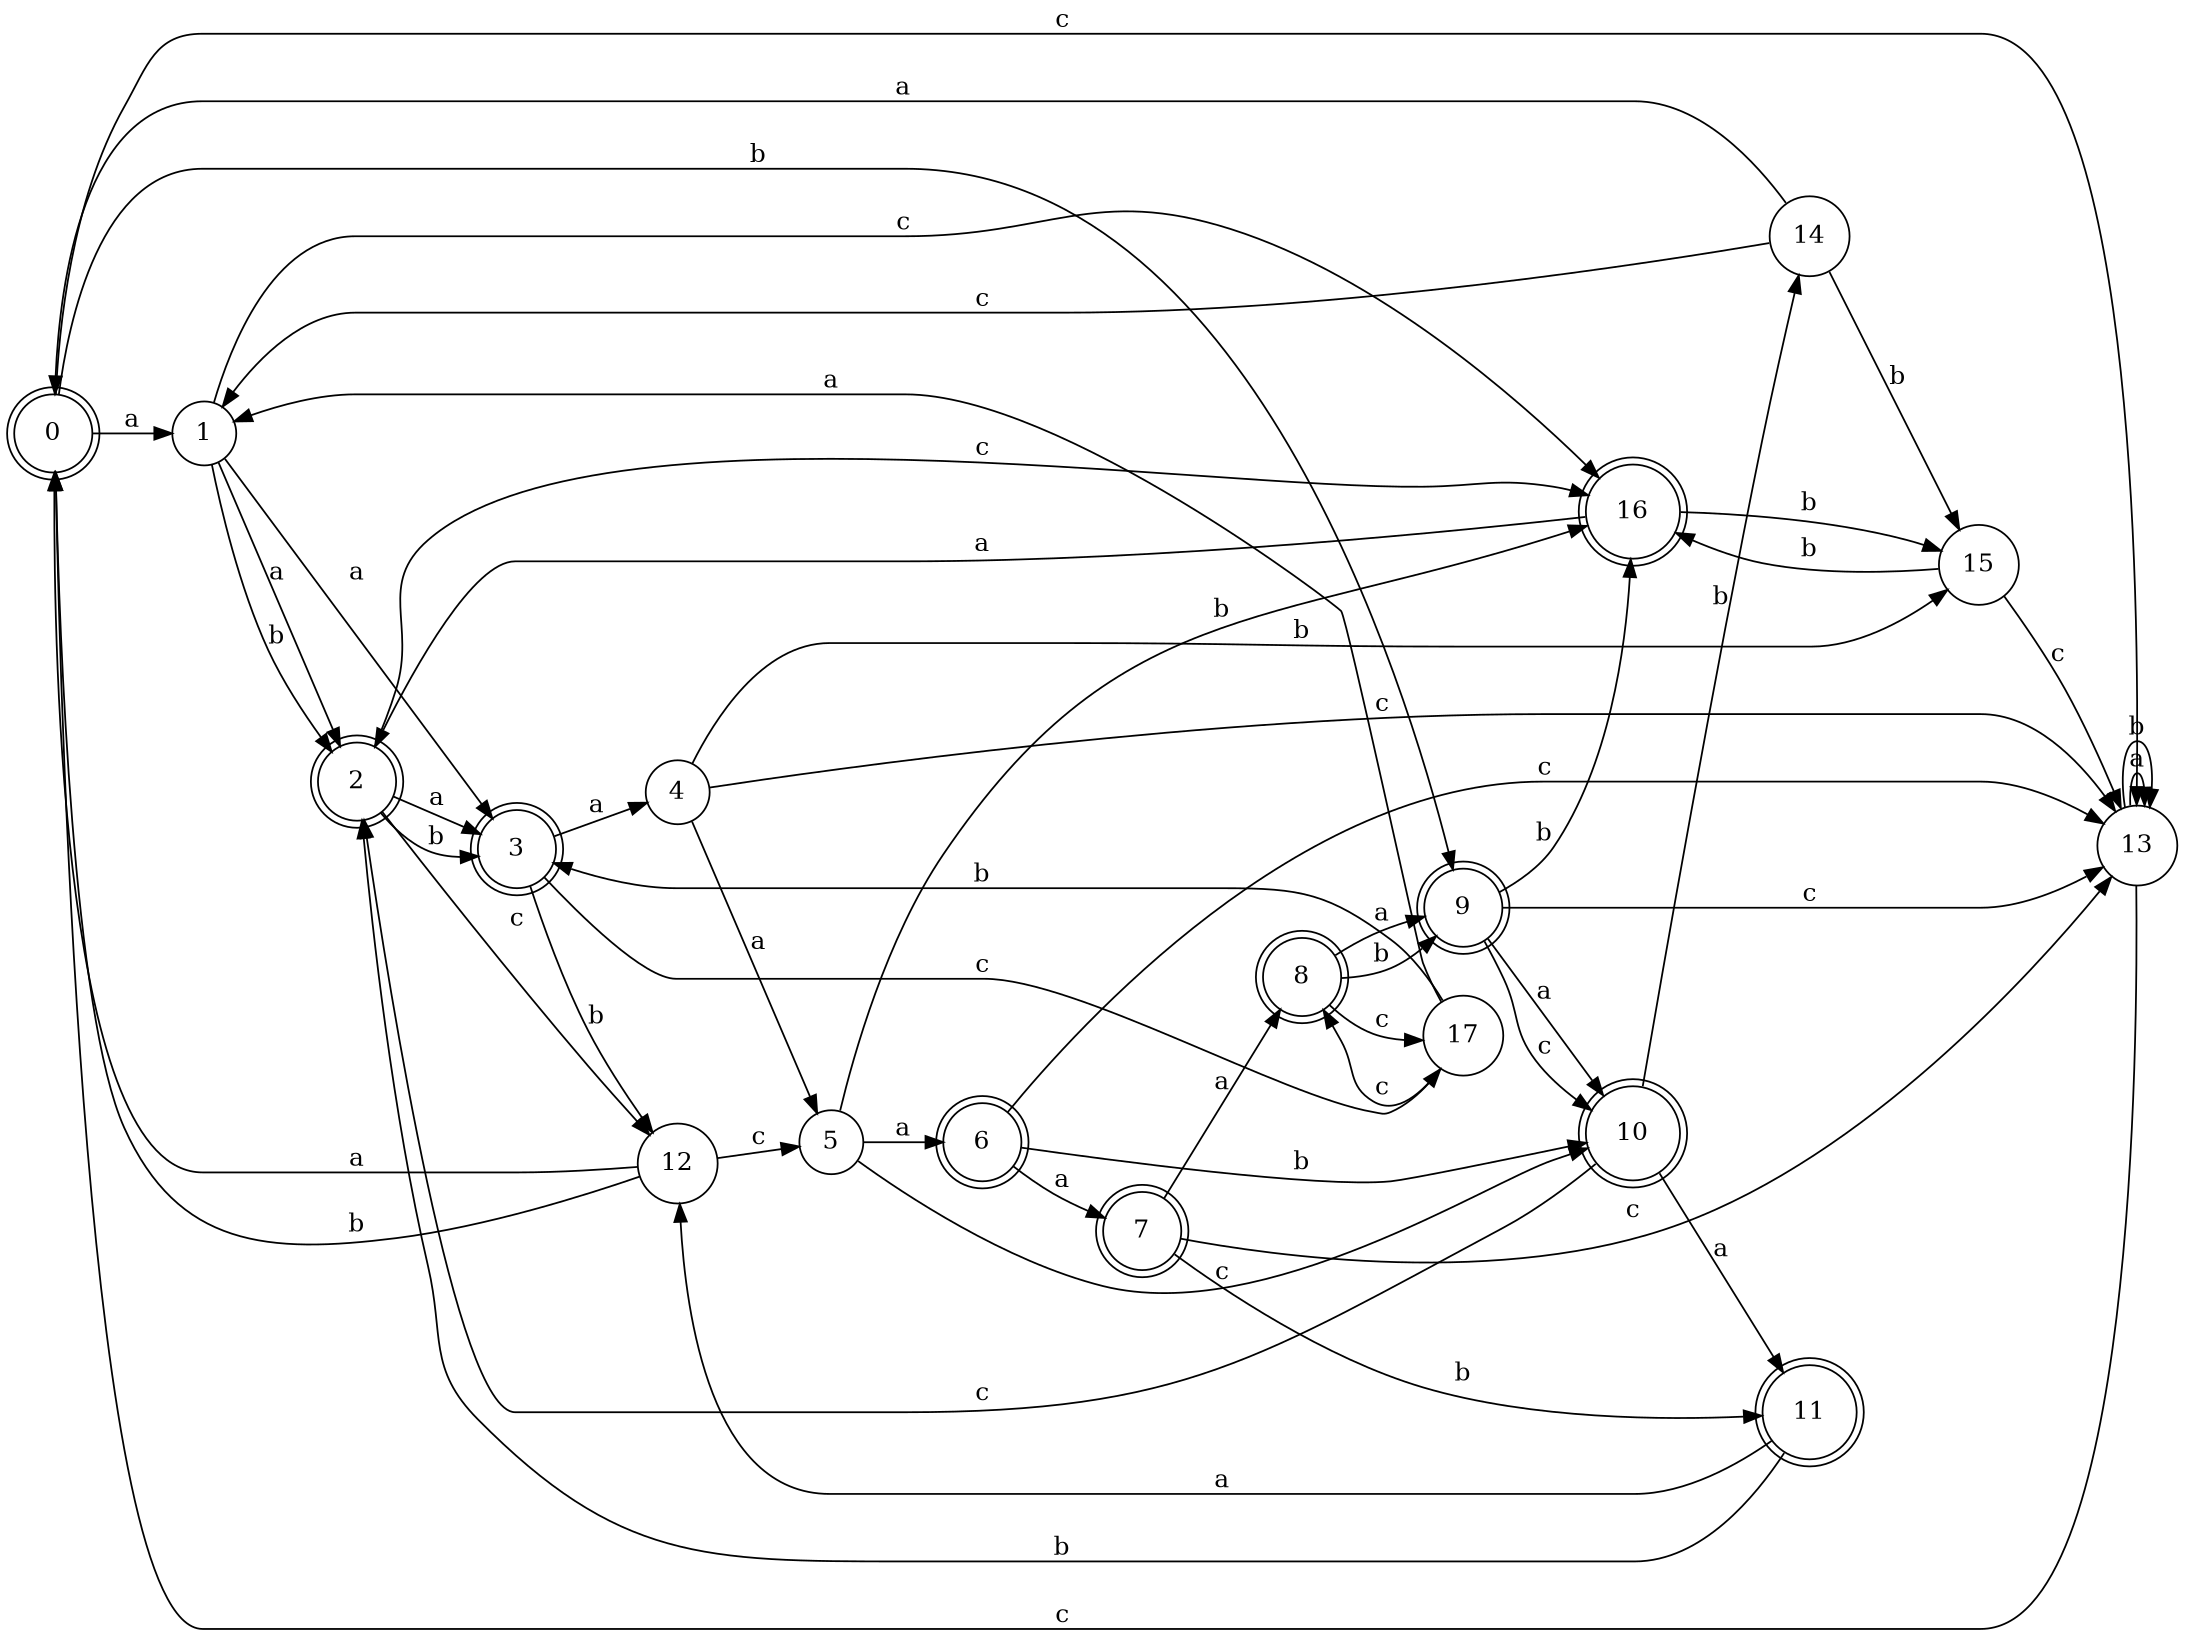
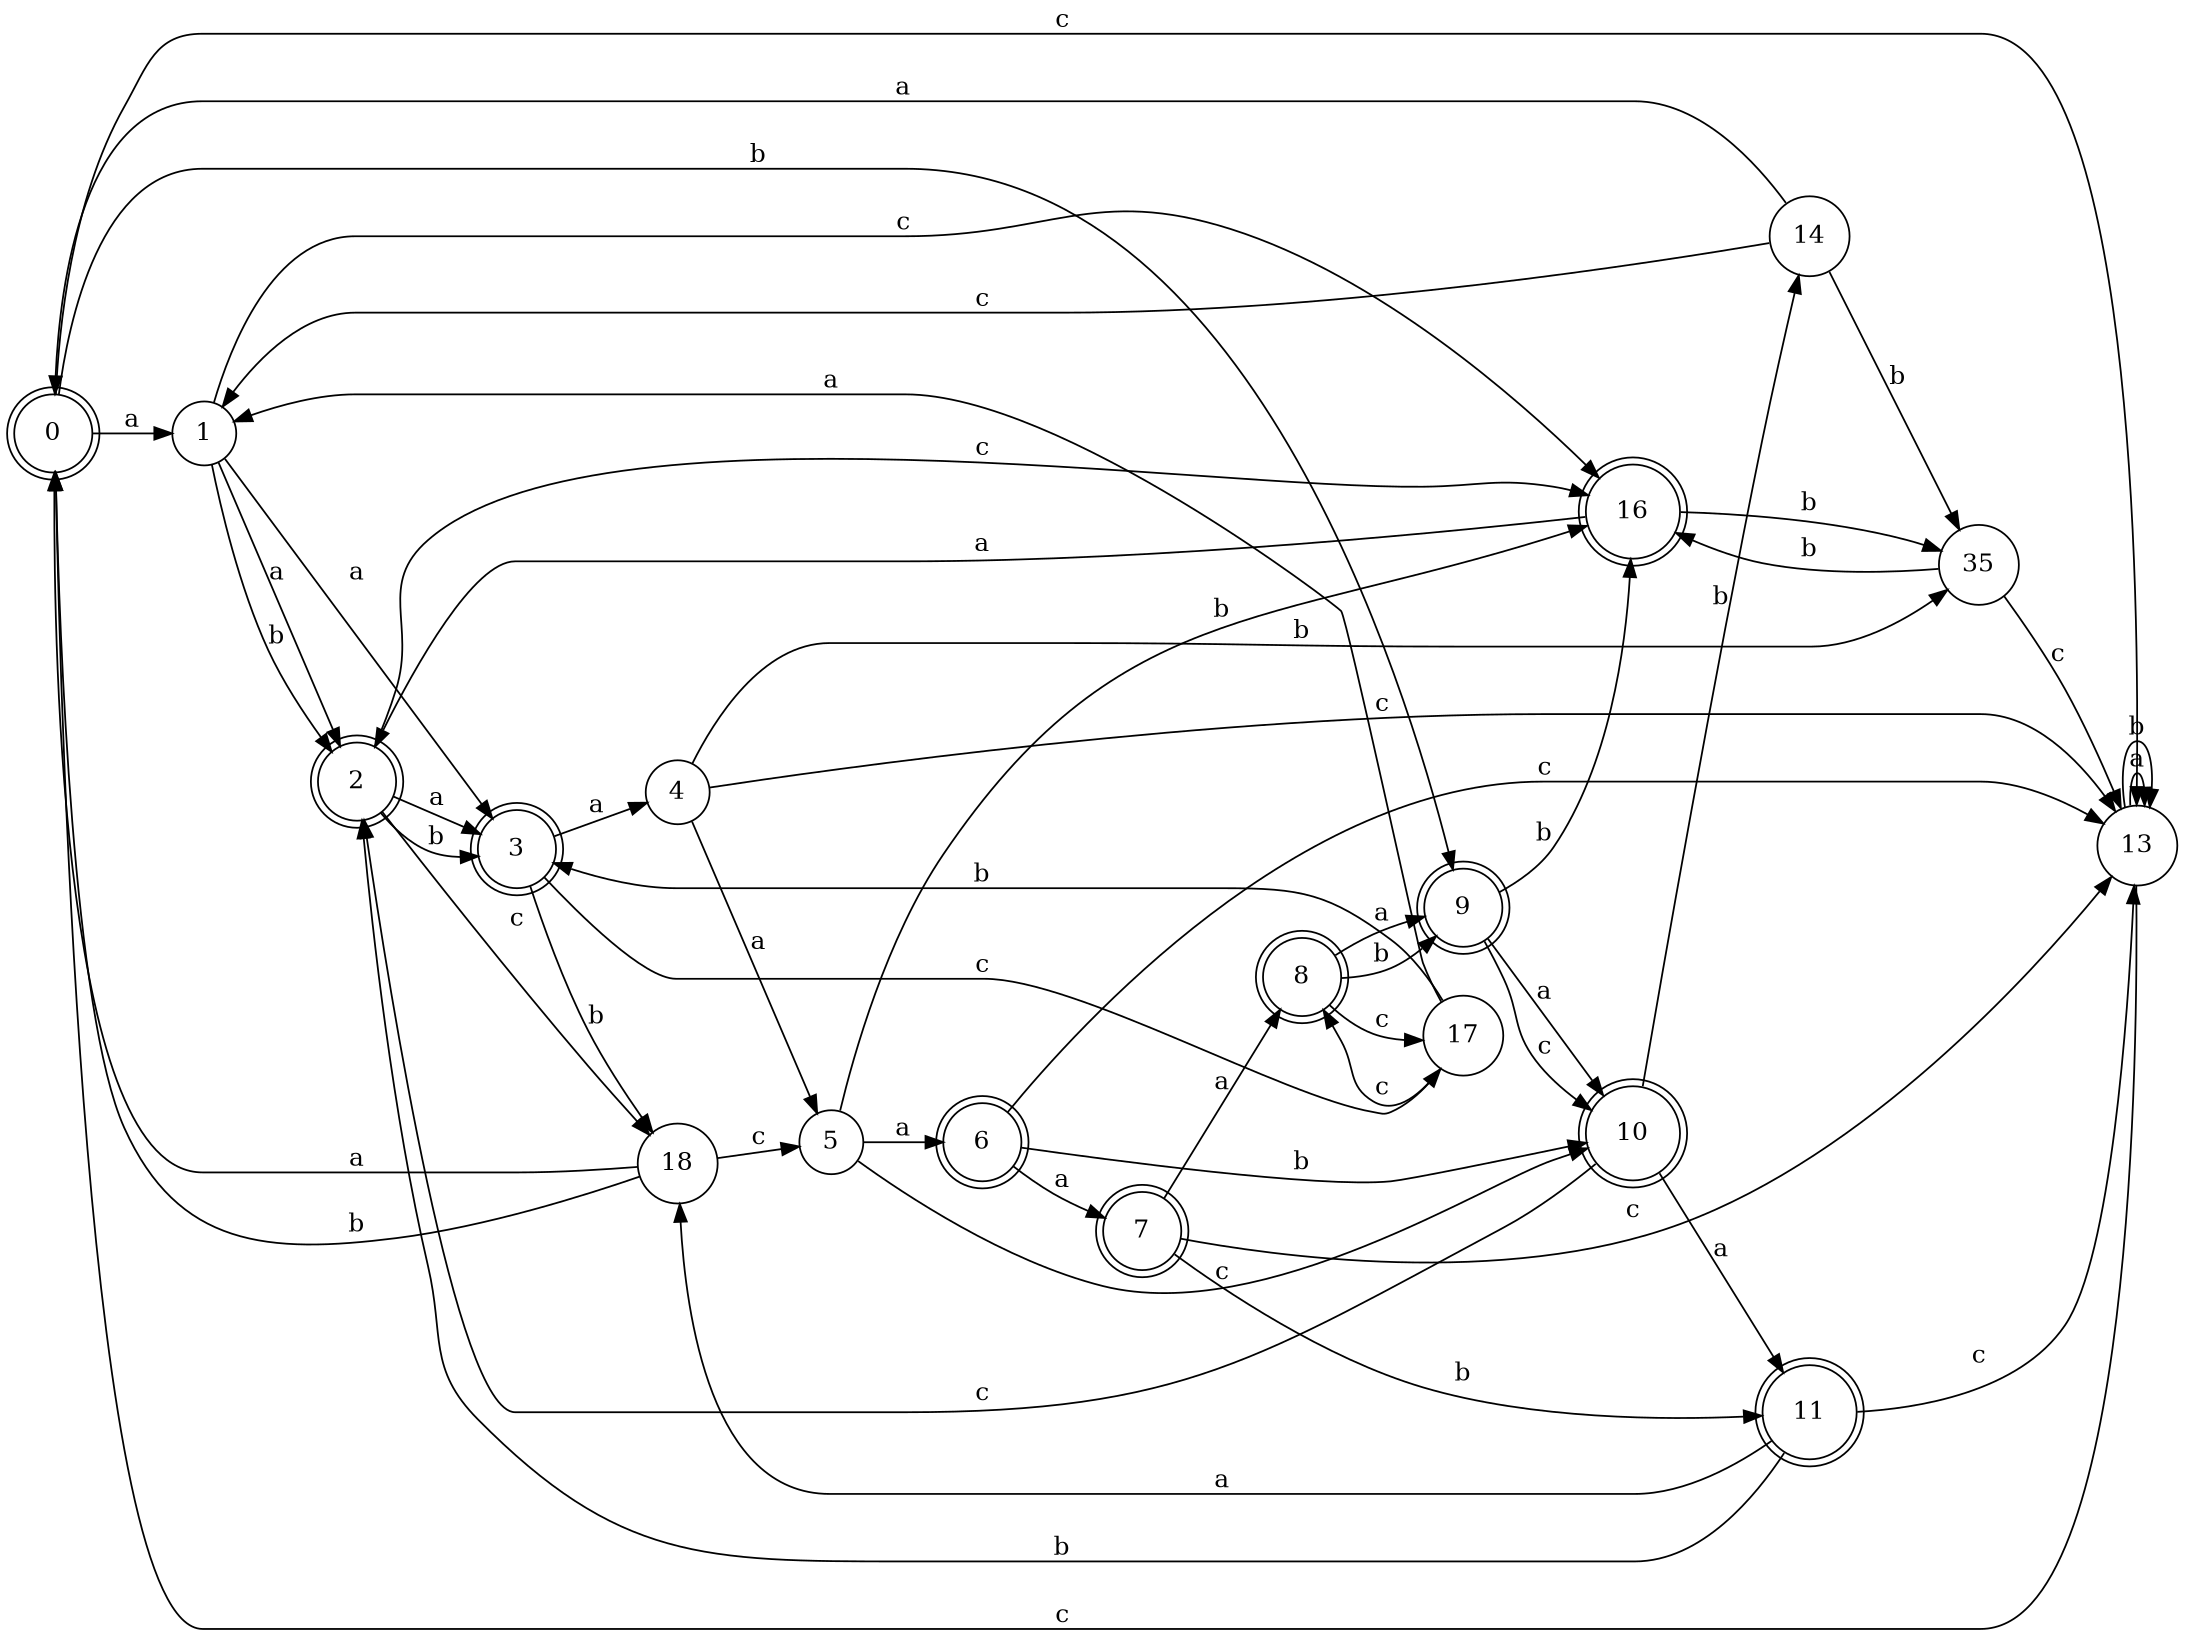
node "15": label "15" -> "35"
edge "9" -> "13": now "11" -> "13"
node "12": label "12" -> "18"
